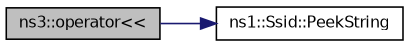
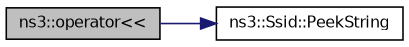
node "ns1::Ssid::PeekString": label "ns1::Ssid::PeekString" -> "ns3::Ssid::PeekString"
